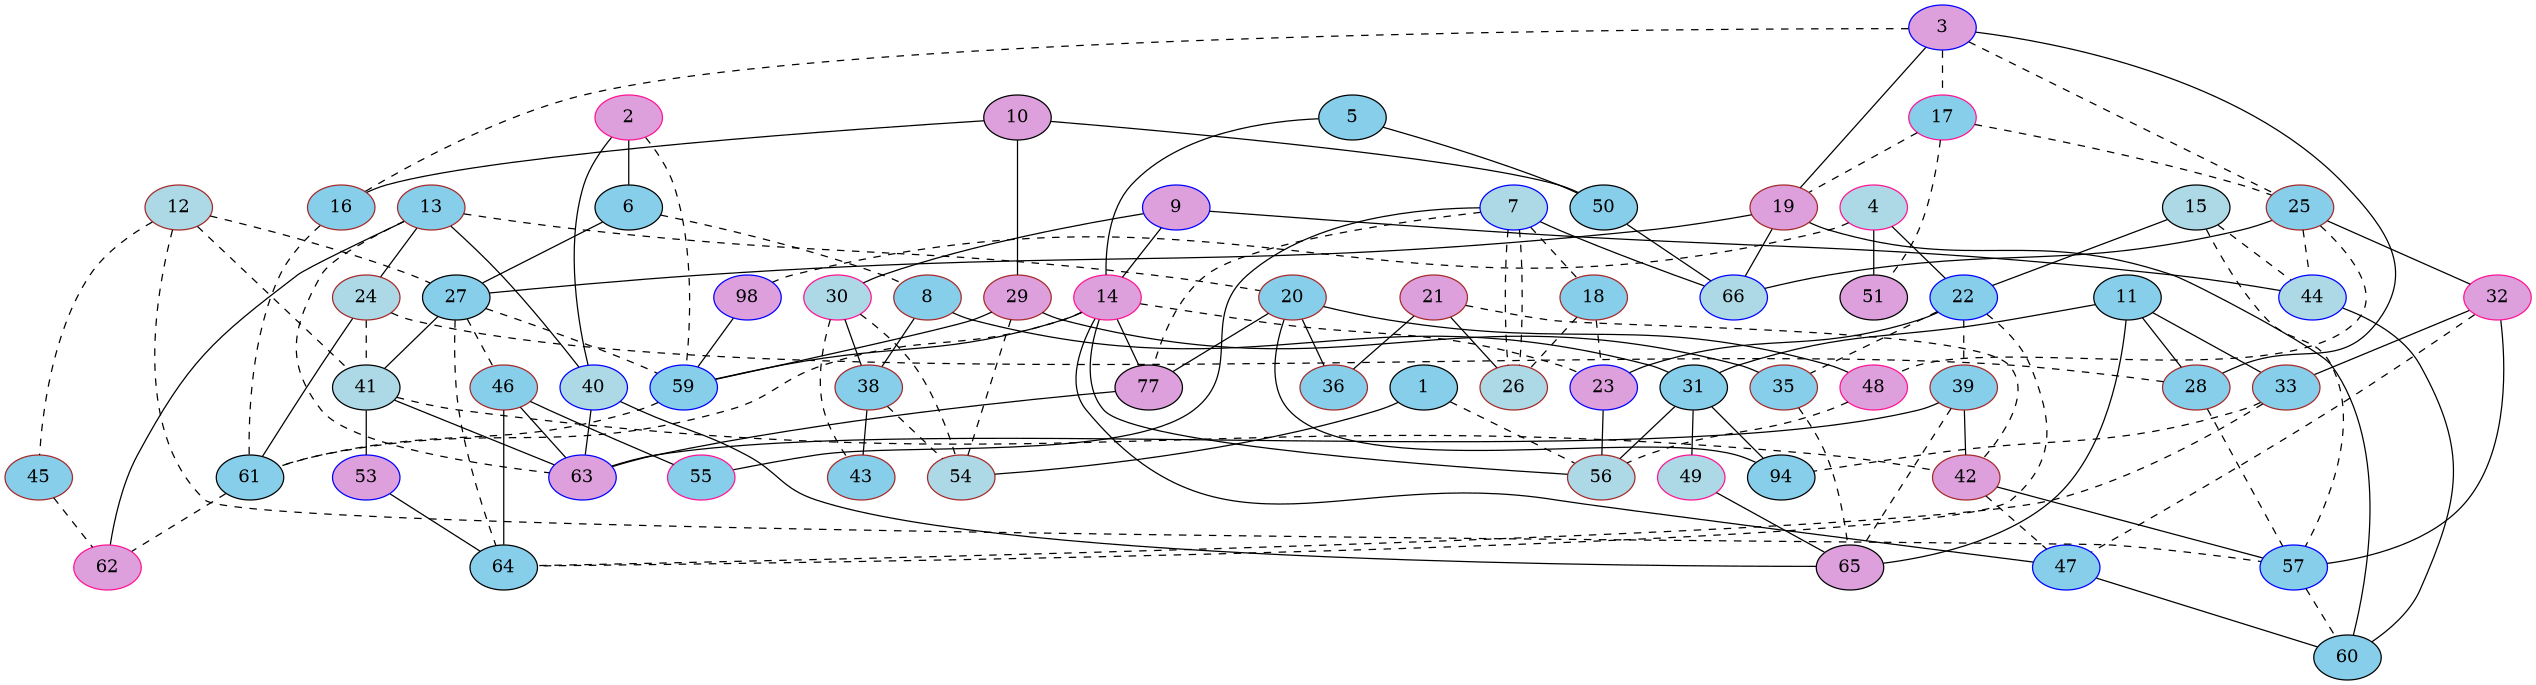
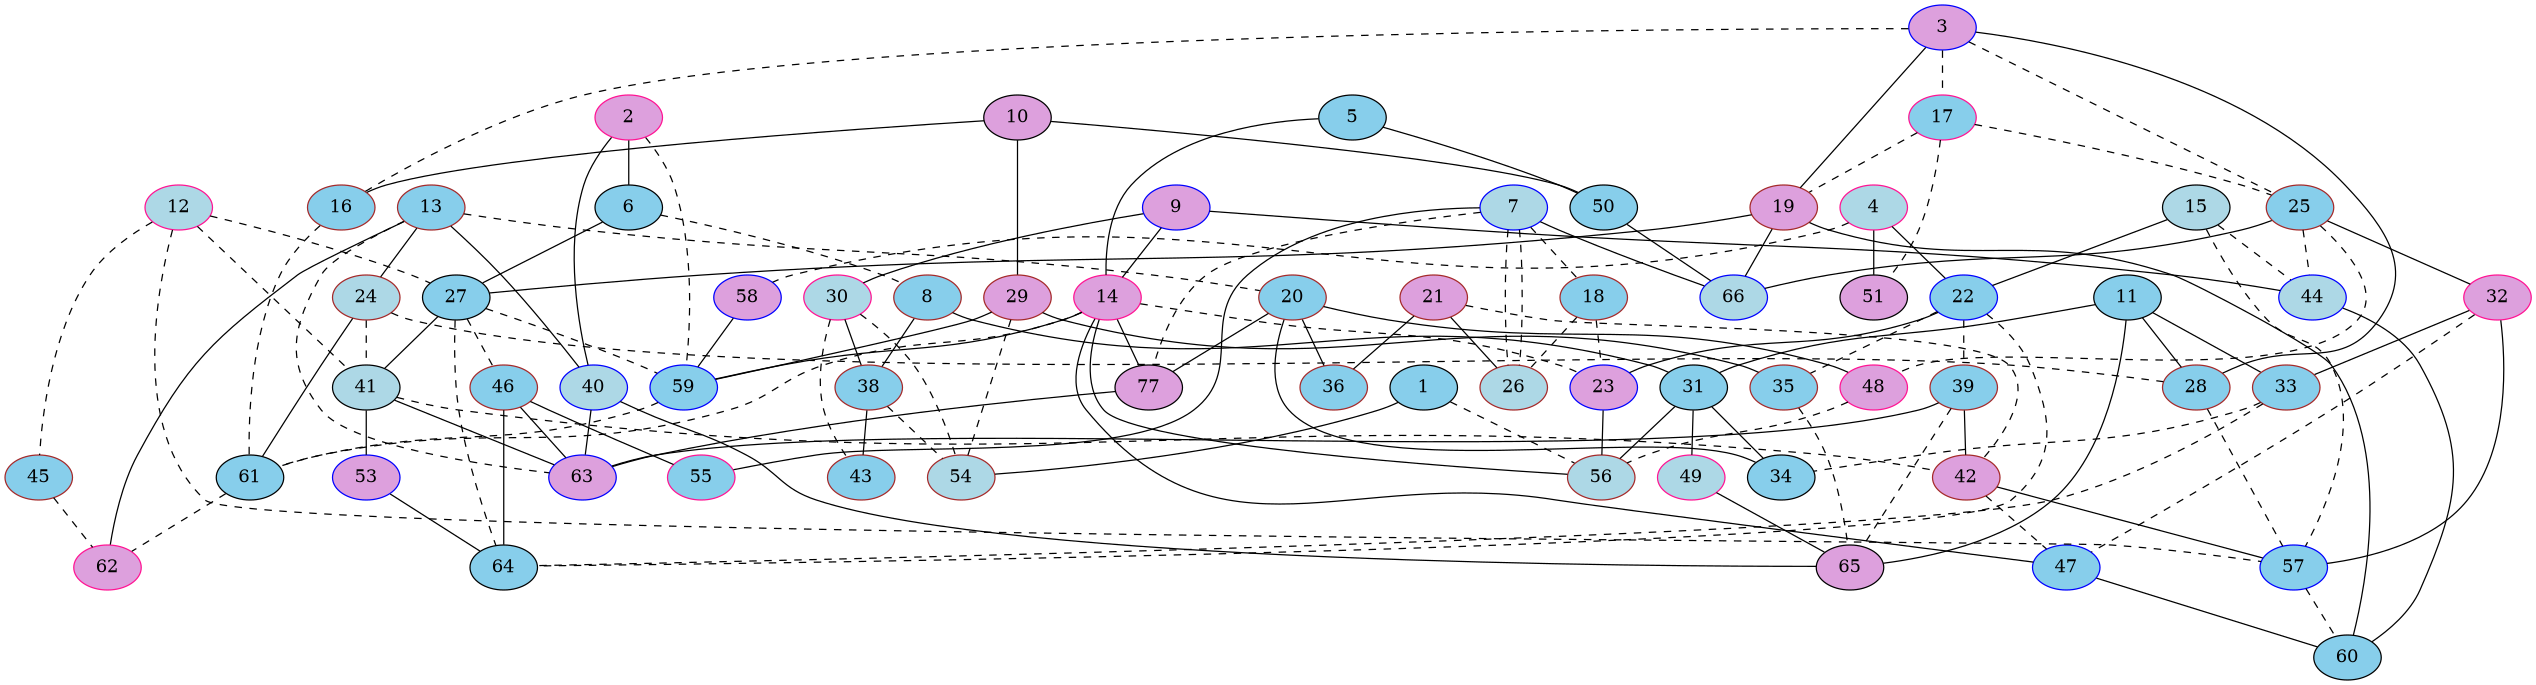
node "12": color brown -> deeppink
node "98": label "98" -> "58"
node "94": label "94" -> "34"
